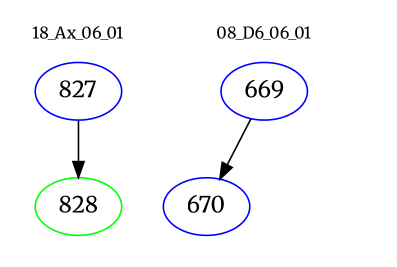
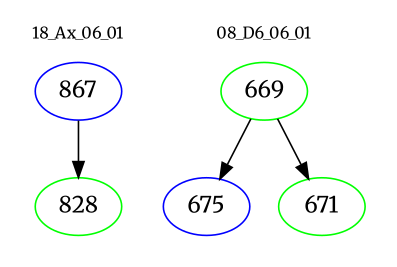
node "827": label "827" -> "867"
node "669": color blue -> green
node "670": label "670" -> "675"
node "671": added
